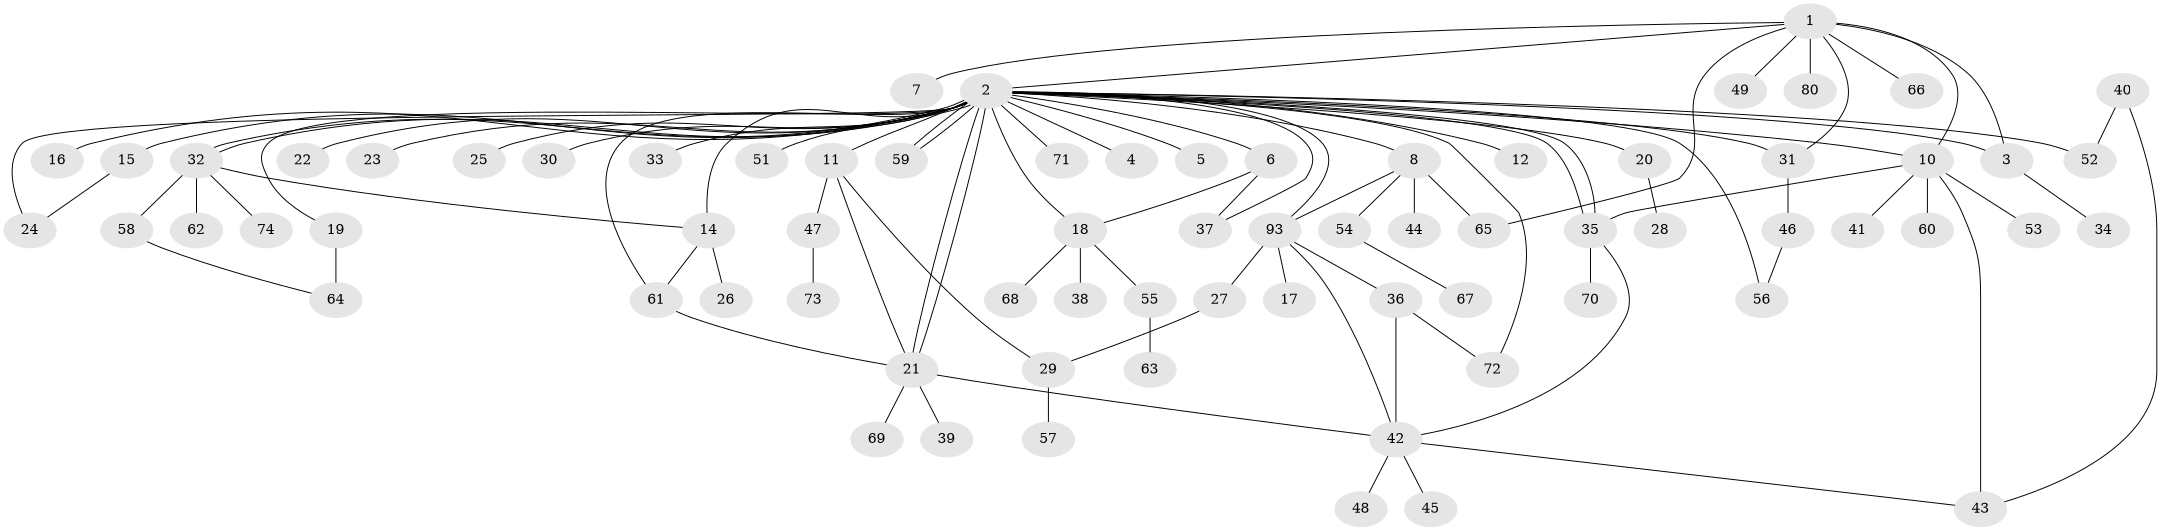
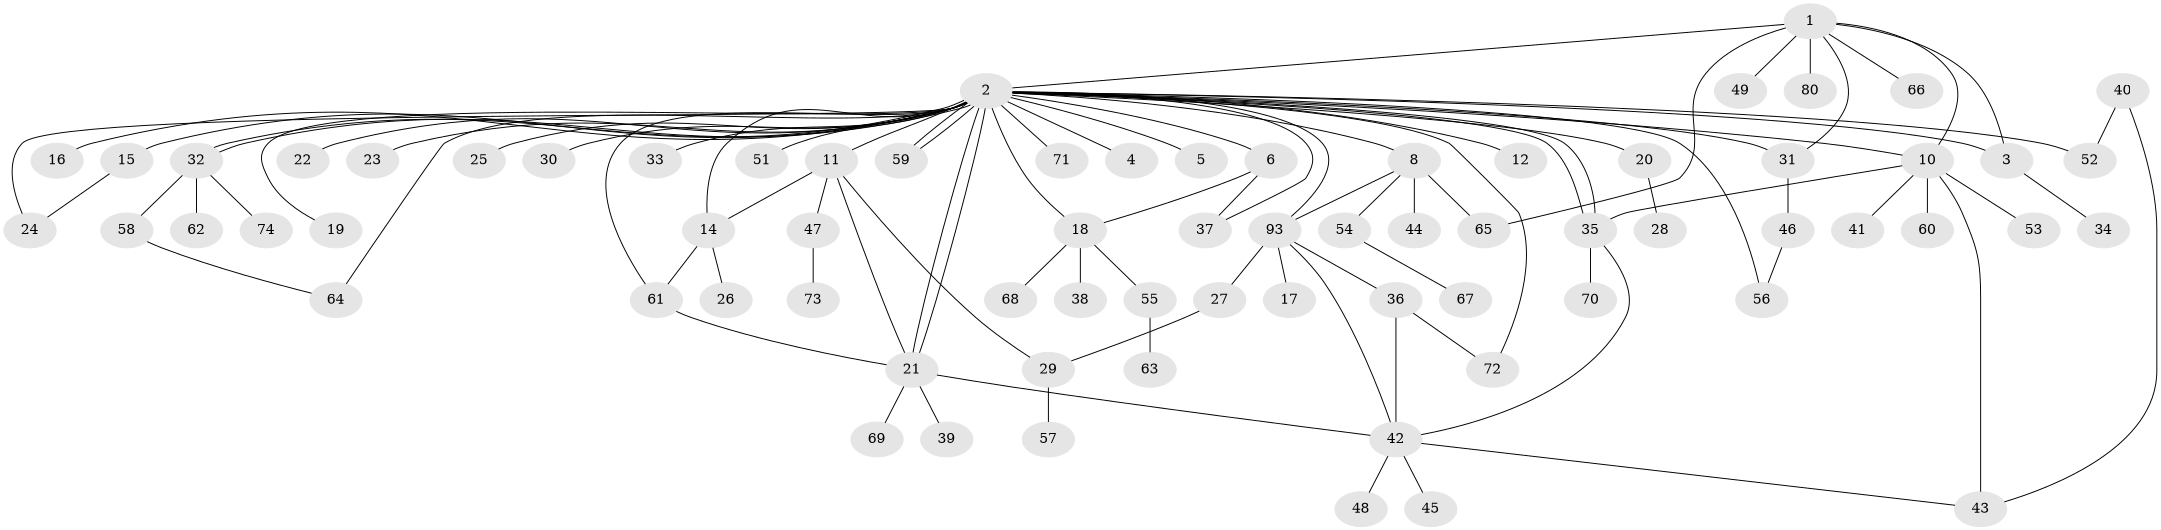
node "7": removed
edge "32" -- "14": now "11" -- "14"
edge "19" -- "64": now "2" -- "64"
